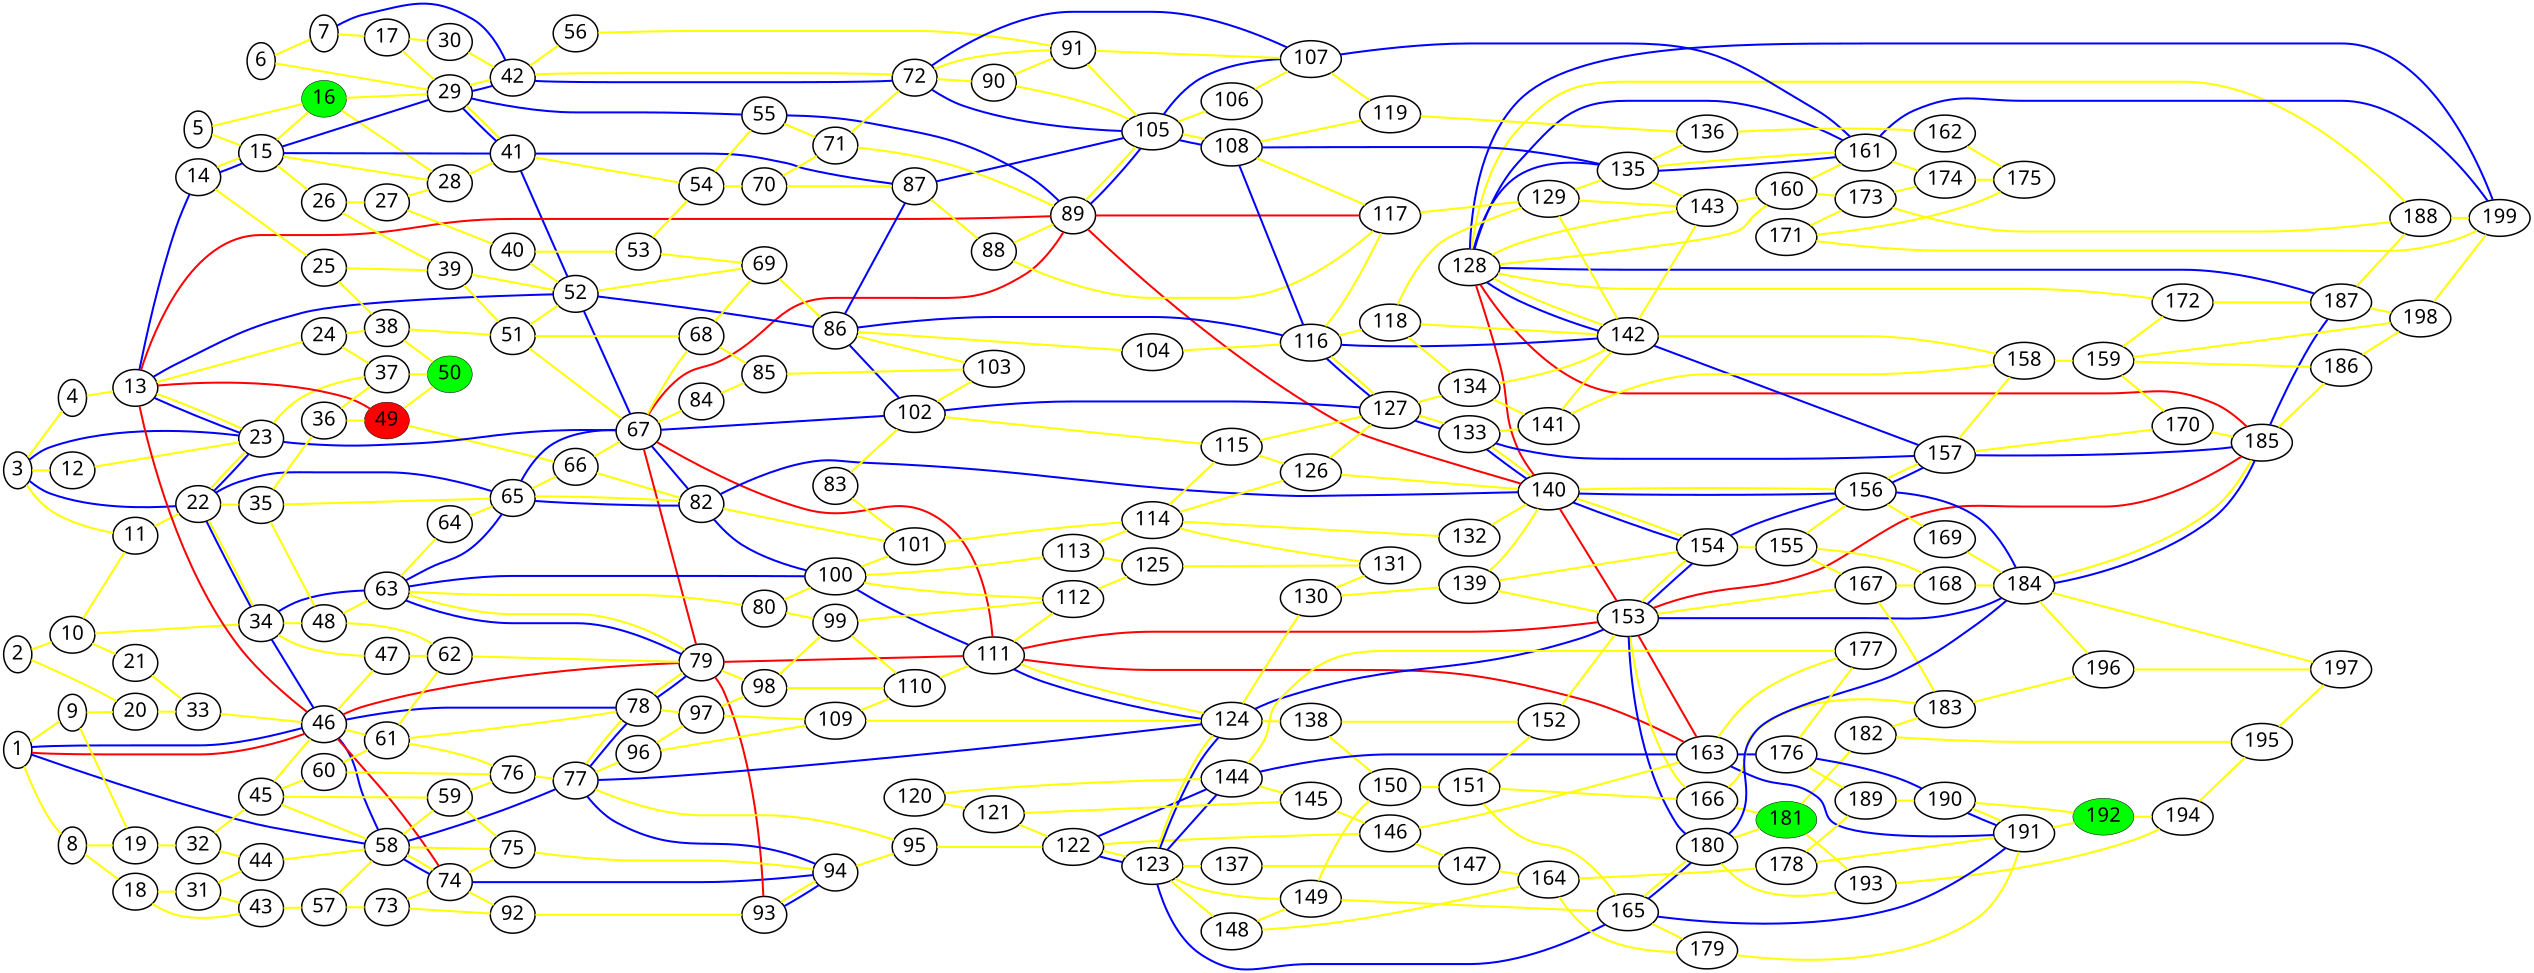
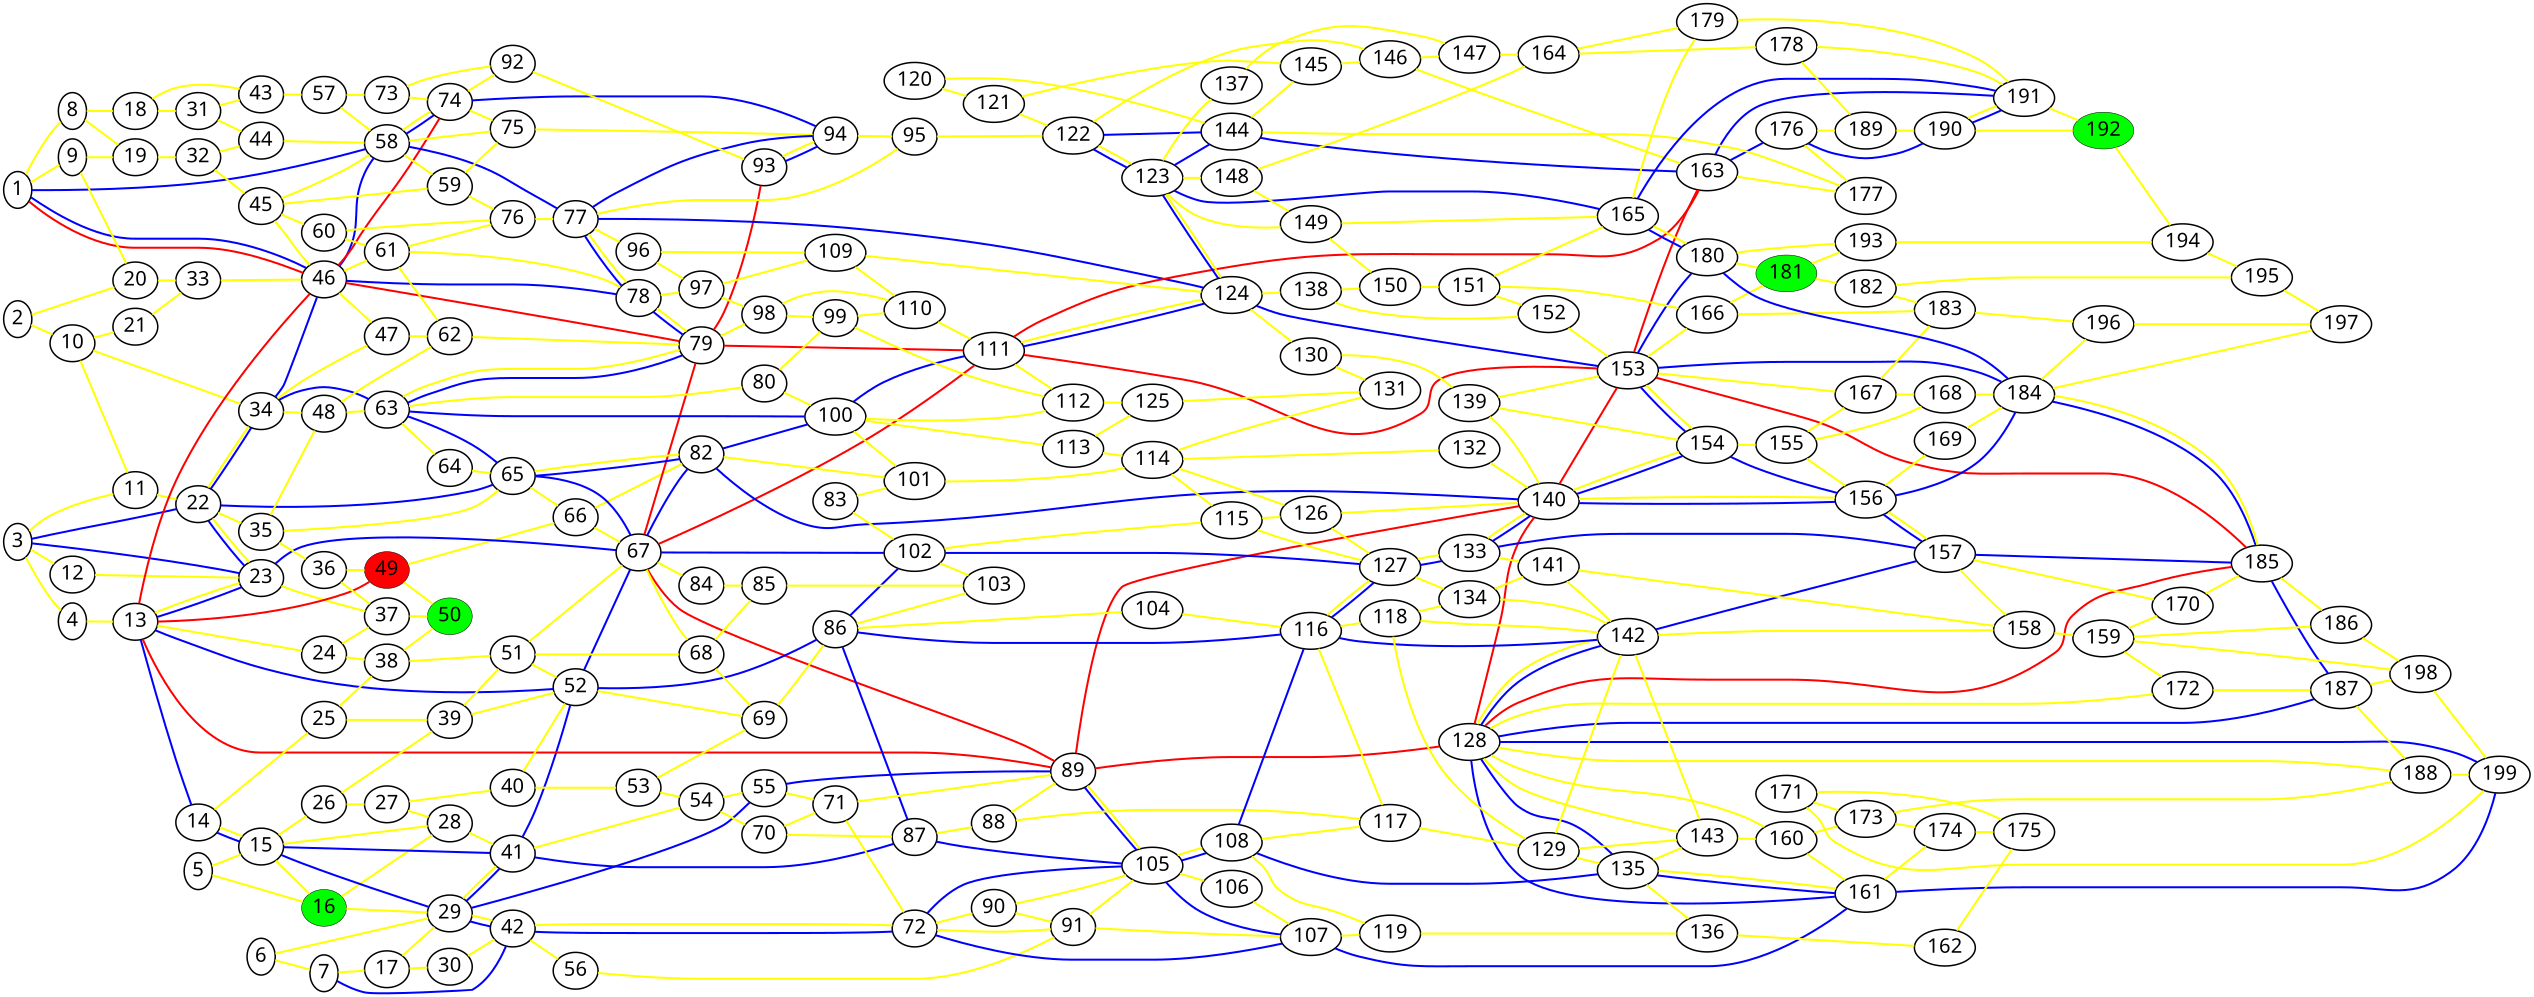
edge "89" -- "117": now "89" -- "128"
